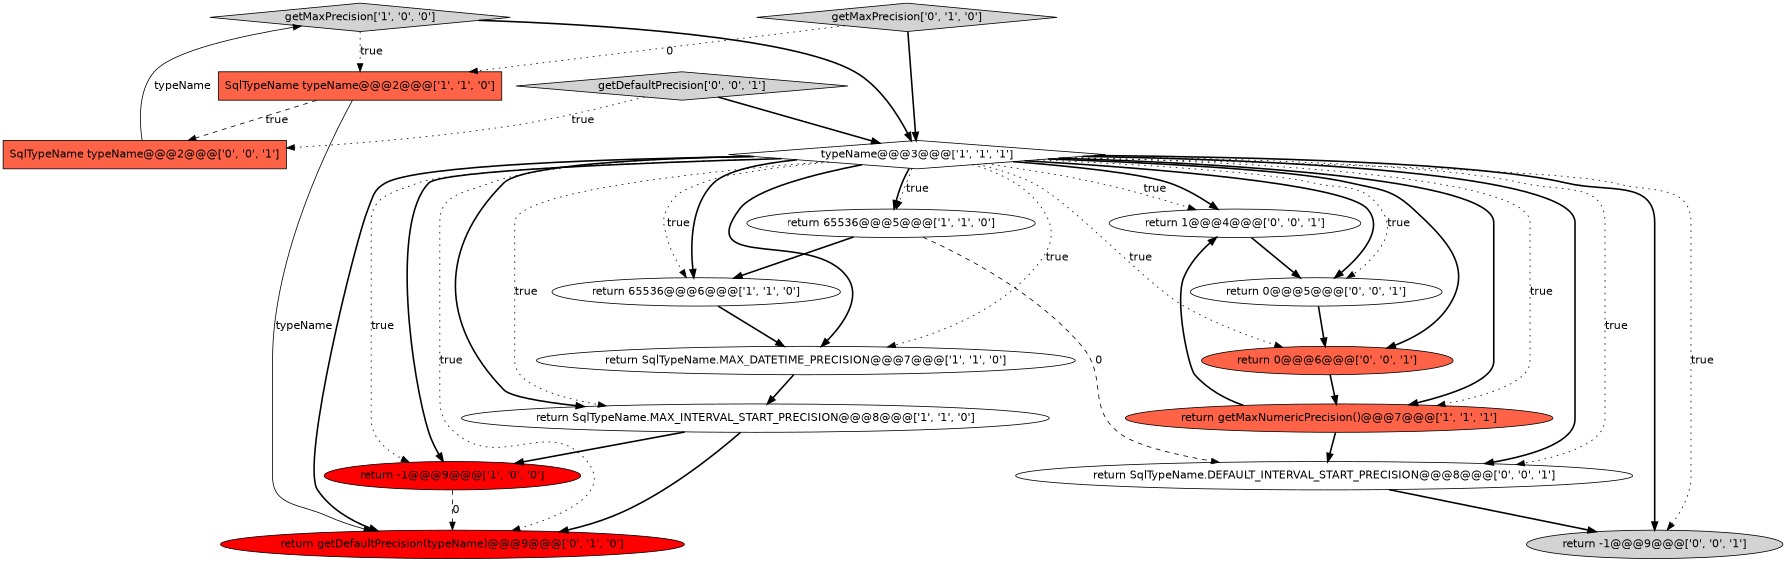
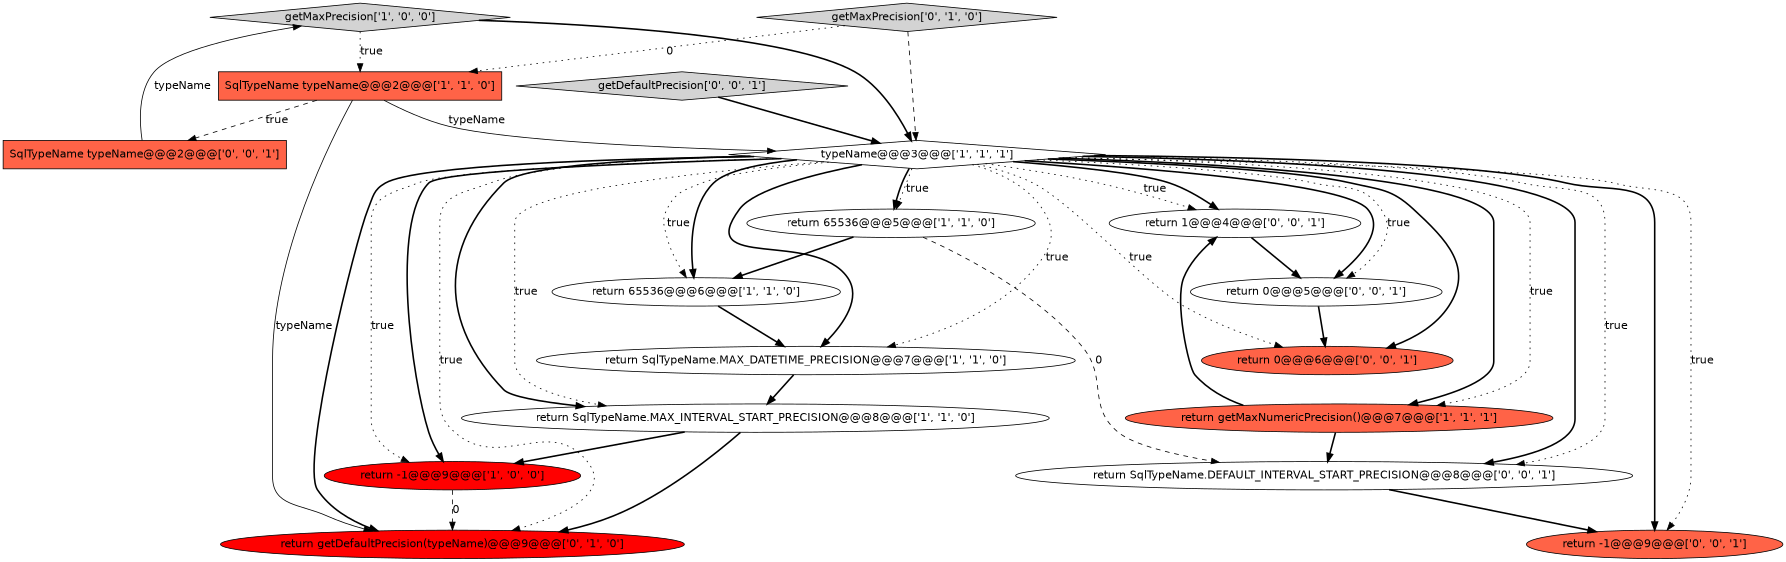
edge "getMaxPrecision['0', '1', '0']" -> "typeName@@@3@@@['1', '1', '1']": style bold -> dashed
edge "getDefaultPrecision['0', '0', '1']" -> "SqlTypeName typeName@@@2@@@['0', '0', '1']": removed, label "true"
edge "SqlTypeName typeName@@@2@@@['1', '1', '0']" -> "typeName@@@3@@@['1', '1', '1']": added, label "typeName"
edge "return 0@@@6@@@['0', '0', '1']" -> "return getMaxNumericPrecision()@@@7@@@['1', '1', '1']": removed
node "return -1@@@9@@@['0', '0', '1']": fillcolor lightgray -> tomato
